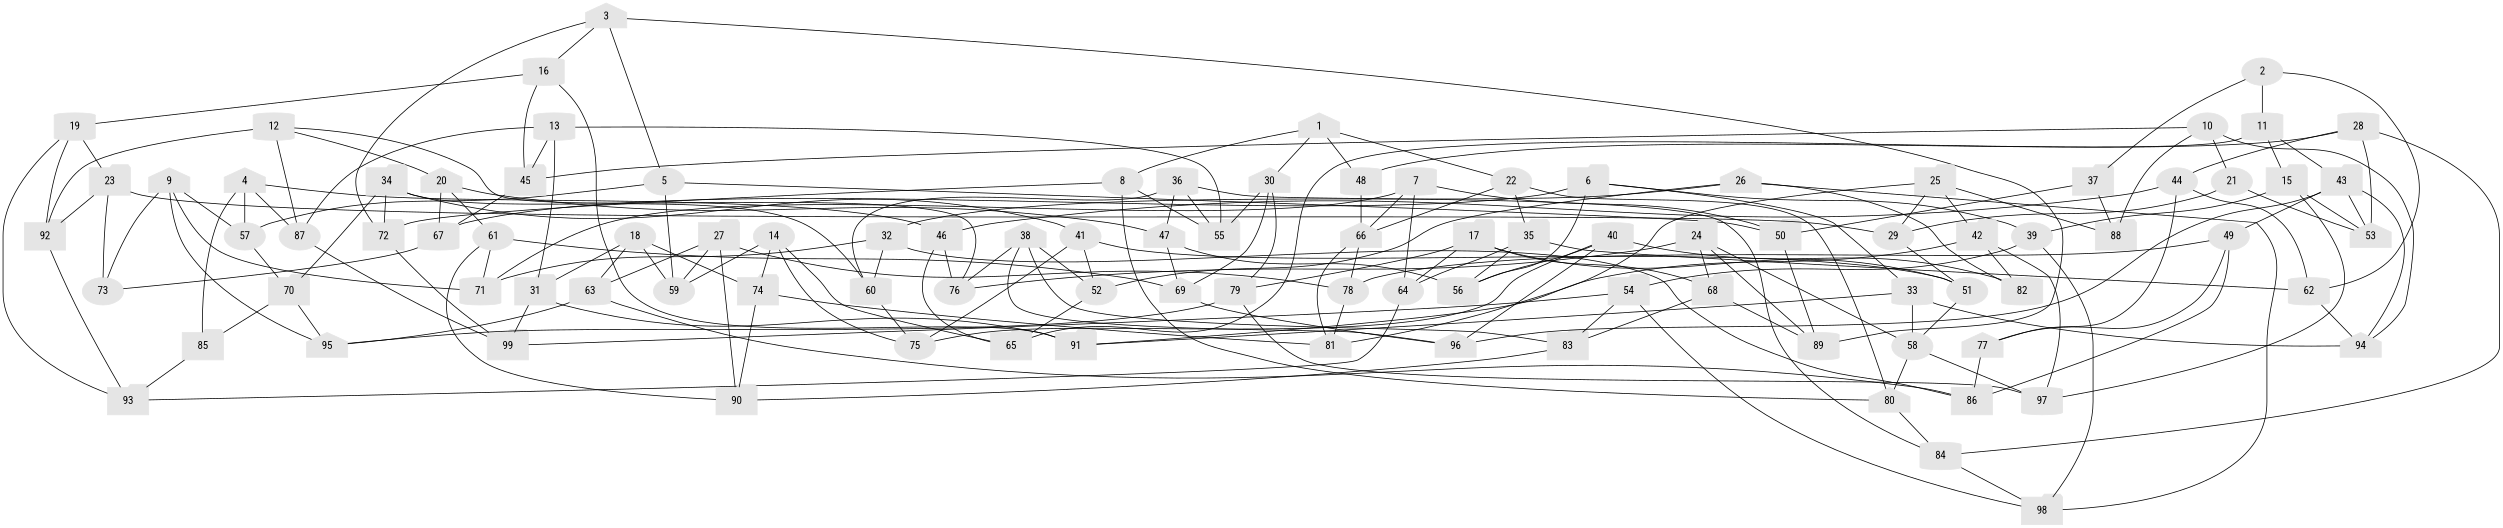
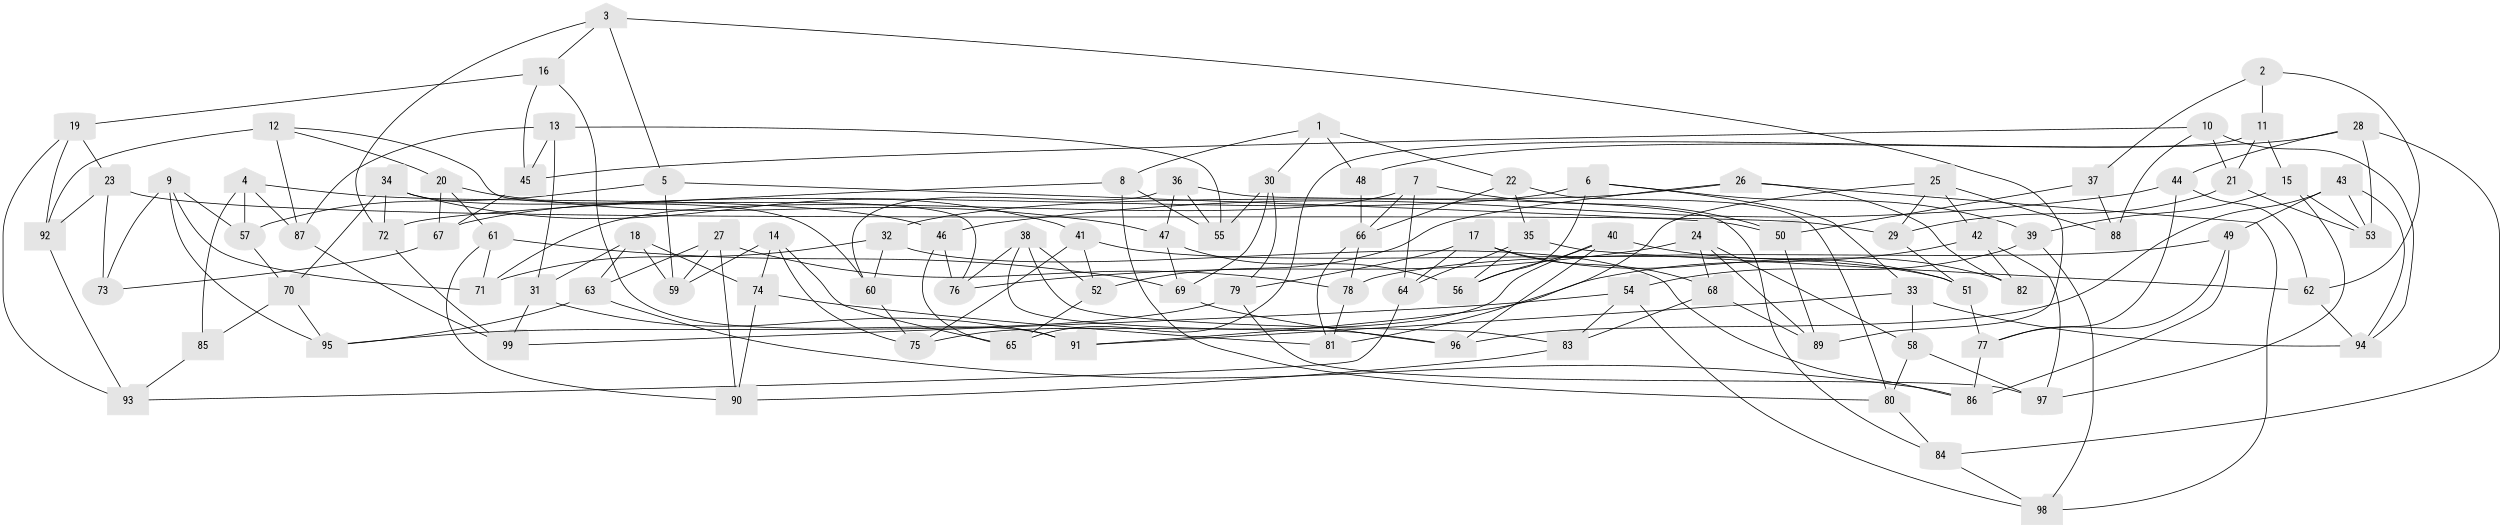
edge "11" -- "43": now "11" -- "21"
edge "51" -- "58": now "51" -- "77"
